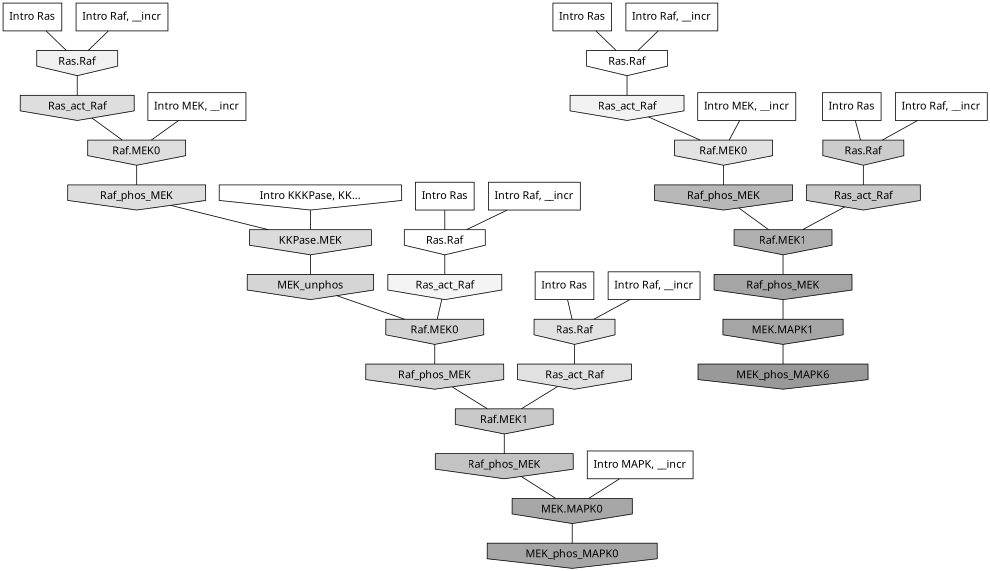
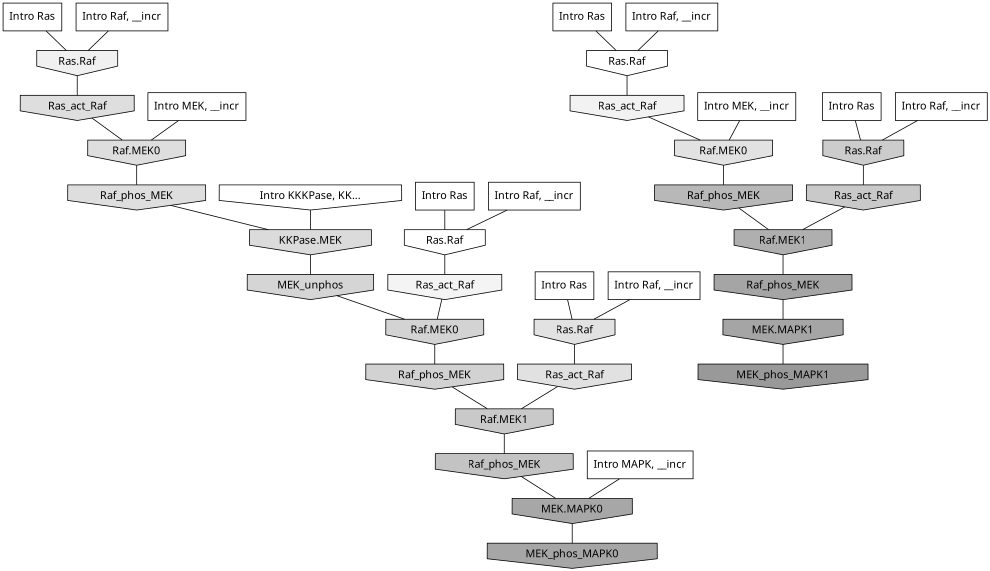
node "MEK_phos_MAPK6": label "MEK_phos_MAPK6" -> "MEK_phos_MAPK1"
